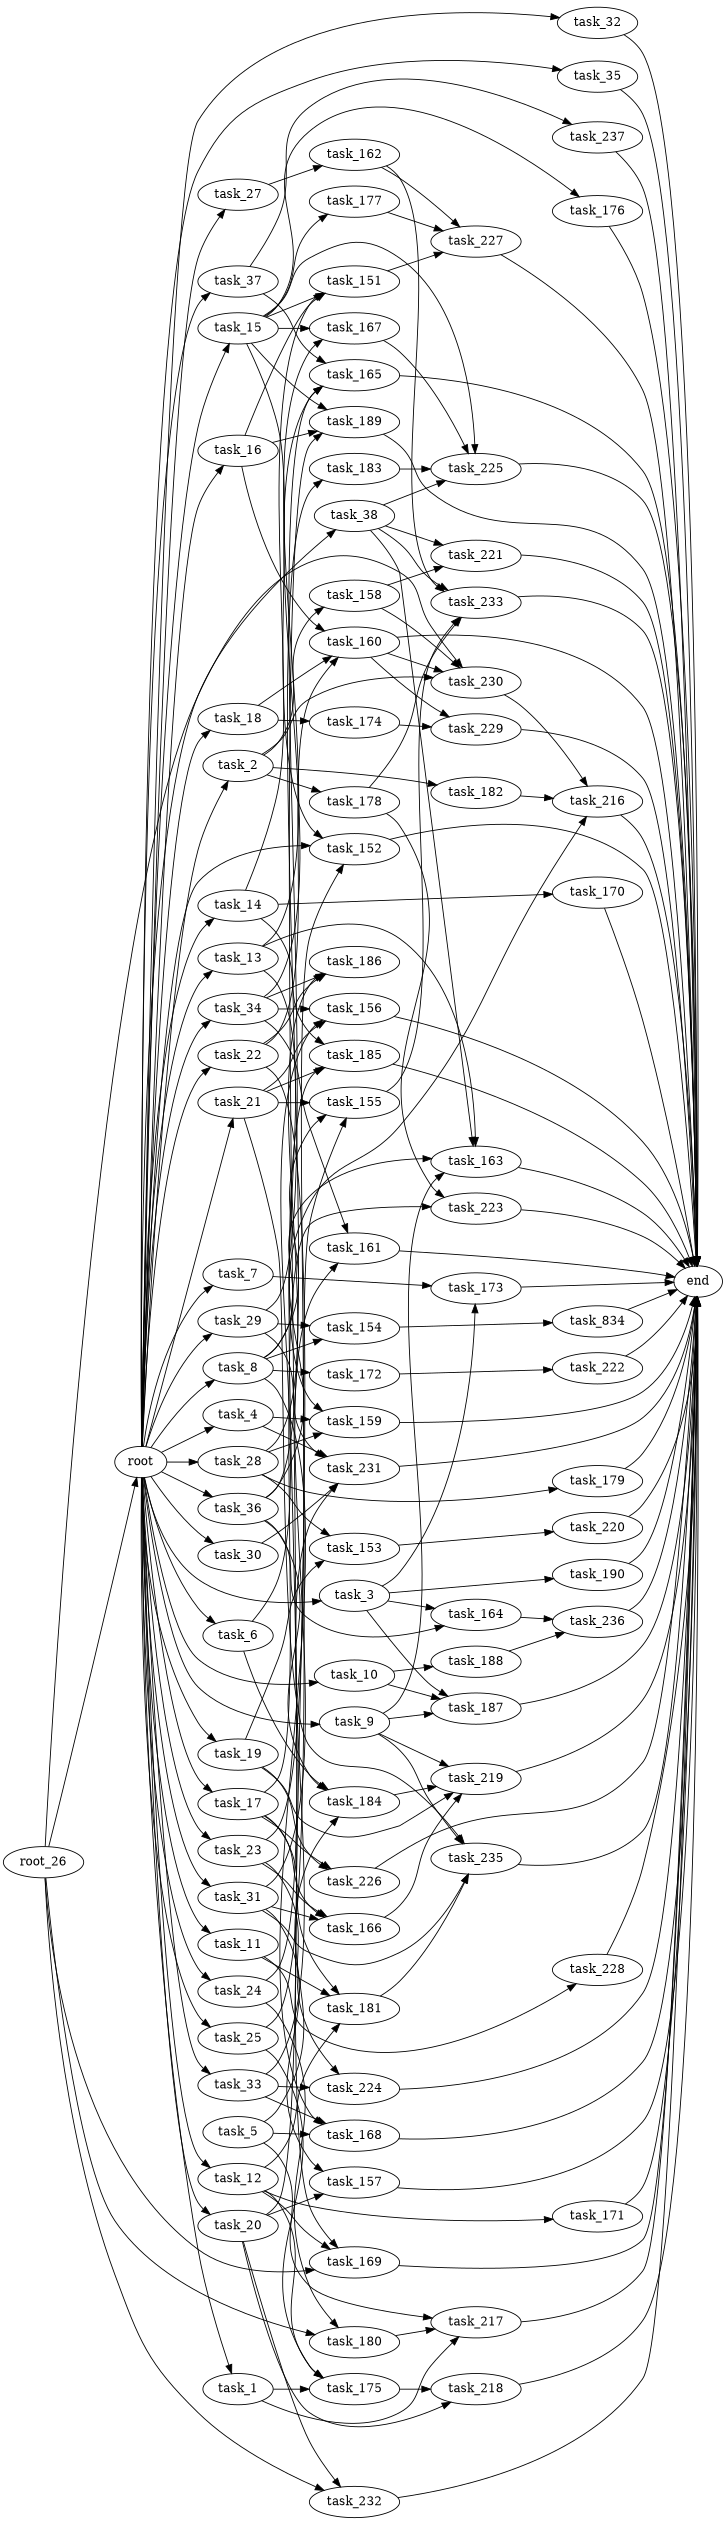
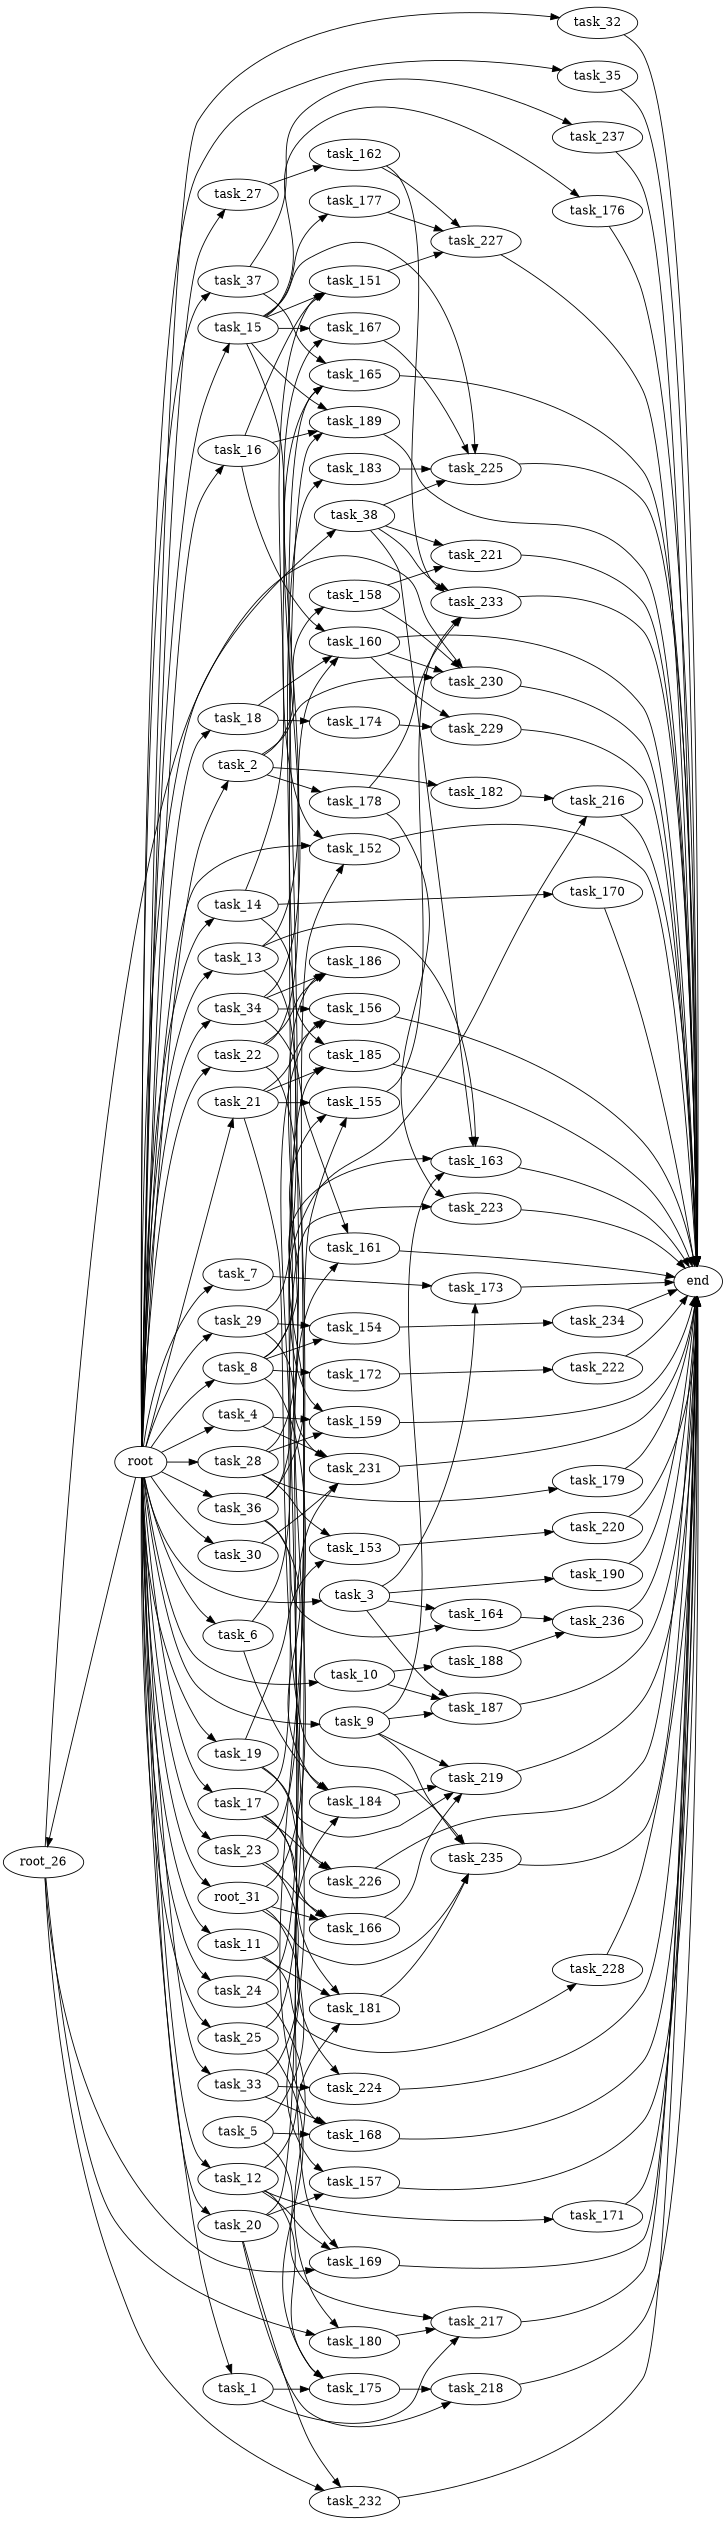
edge "task_230" -> "task_216": now "task_230" -> "end"
node "task_834": label "task_834" -> "task_234"
edge "root_26" -> "root": reversed
node "task_31": label "task_31" -> "root_31"
